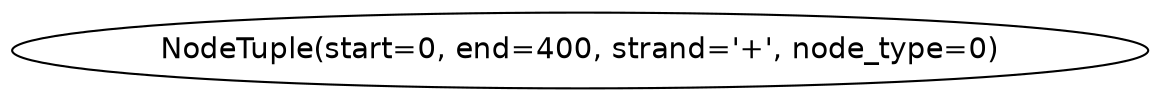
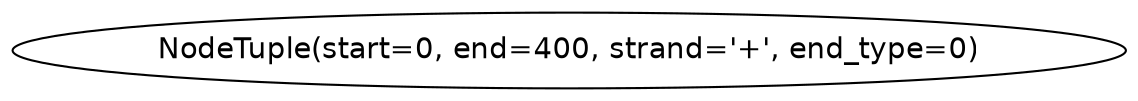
node "NodeTuple(start=0, end=400, strand='+', node_type=0)": label "NodeTuple(start=0, end=400, strand='+', node_type=0)" -> "NodeTuple(start=0, end=400, strand='+', end_type=0)"
